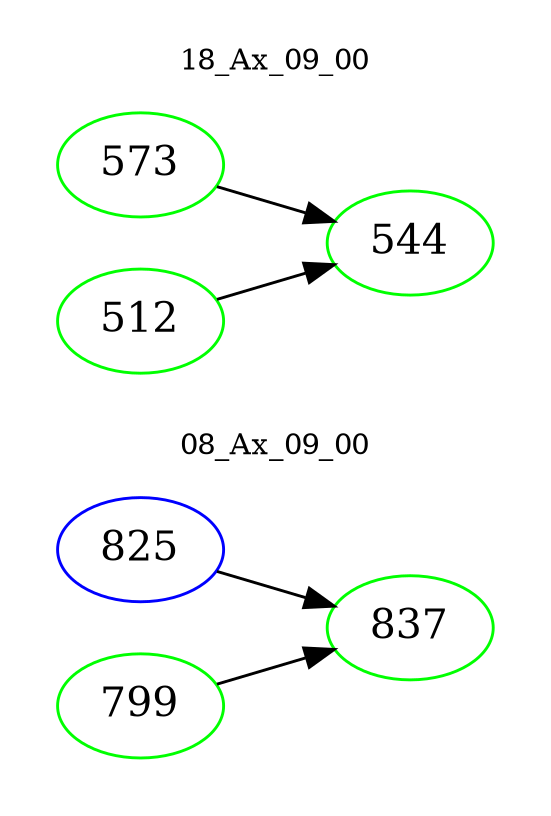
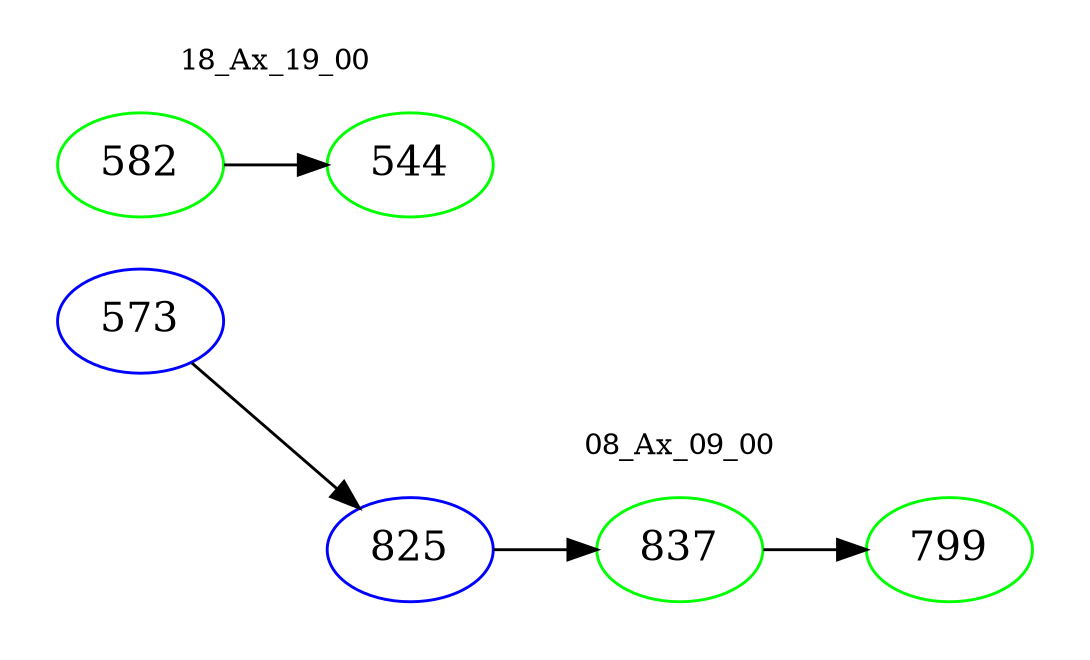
cluster "18_Ax_09_00": label "18_Ax_09_00" -> "18_Ax_19_00"
node "573": color green -> blue
edge "573" -> "544": now "573" -> "825"
node "512": label "512" -> "582"
edge "799" -> "837": reversed
